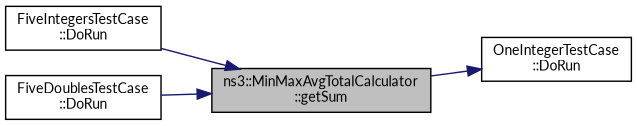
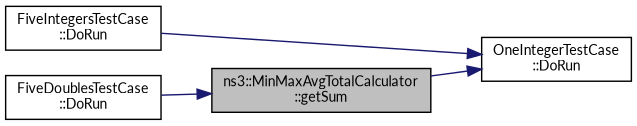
edge "FiveIntegersTestCase ::DoRun" -> "ns3::MinMaxAvgTotalCalculator ::getSum": now "FiveIntegersTestCase ::DoRun" -> "OneIntegerTestCase ::DoRun"
